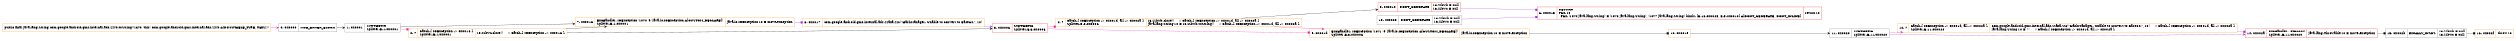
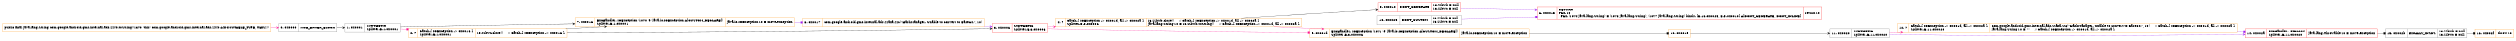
edge "5: 0x0010" -> "6: 0x0015": arrowhead box -> vee
node "13: 0x0025": text "DONT_GENERATE" -> "DONT_CUSTOM"
edge "3: 0x0006" -> "4: ?": arrowhead box -> vee
